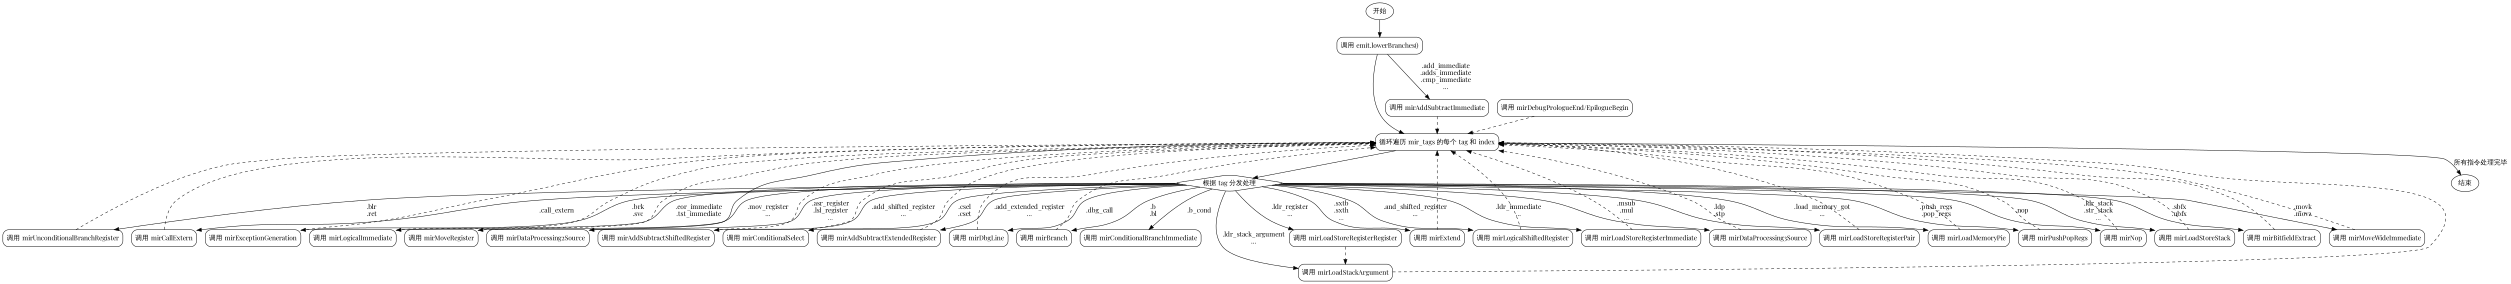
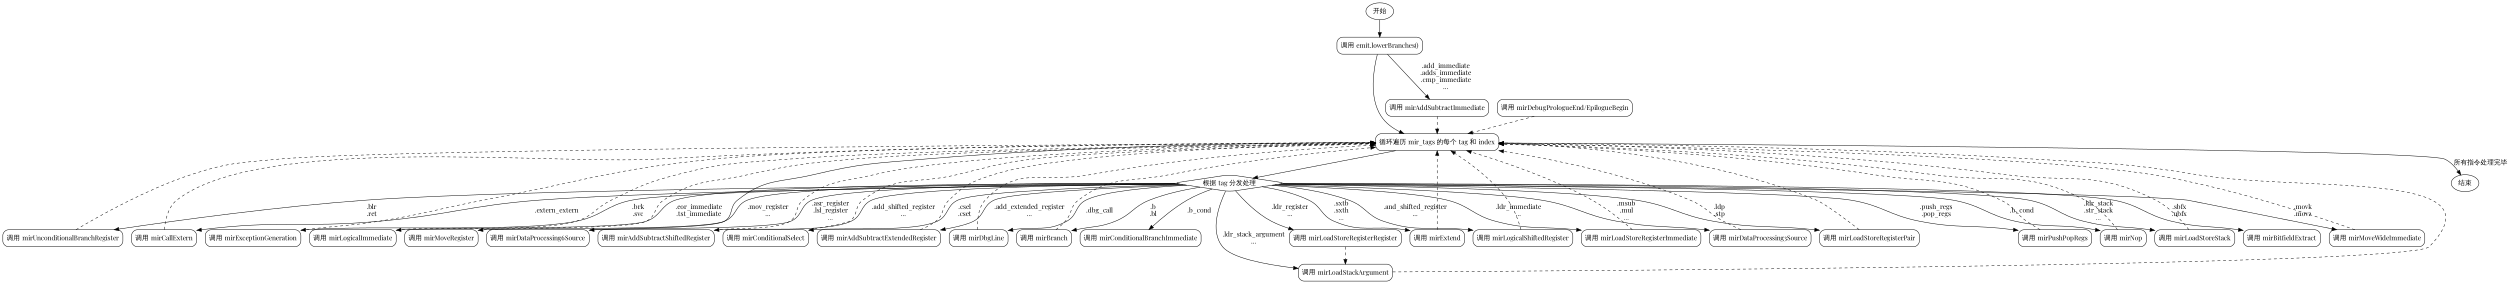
edge "调用 mirBitfieldExtract" -> "循环遍历 mir_tags 的每个 tag 和 index": removed
edge "根据 tag 分发处理" -> "调用 mirCallExtern": label ".call_extern" -> ".extern_extern"
edge "根据 tag 分发处理" -> "调用 mirNop": label ".nop" -> ".b_cond"
node "调用 mirDataProcessing2Source": label "调用 mirDataProcessing2Source" -> "调用 mirDataProcessing6Source"
node "调用 mirLoadMemoryPie": removed
